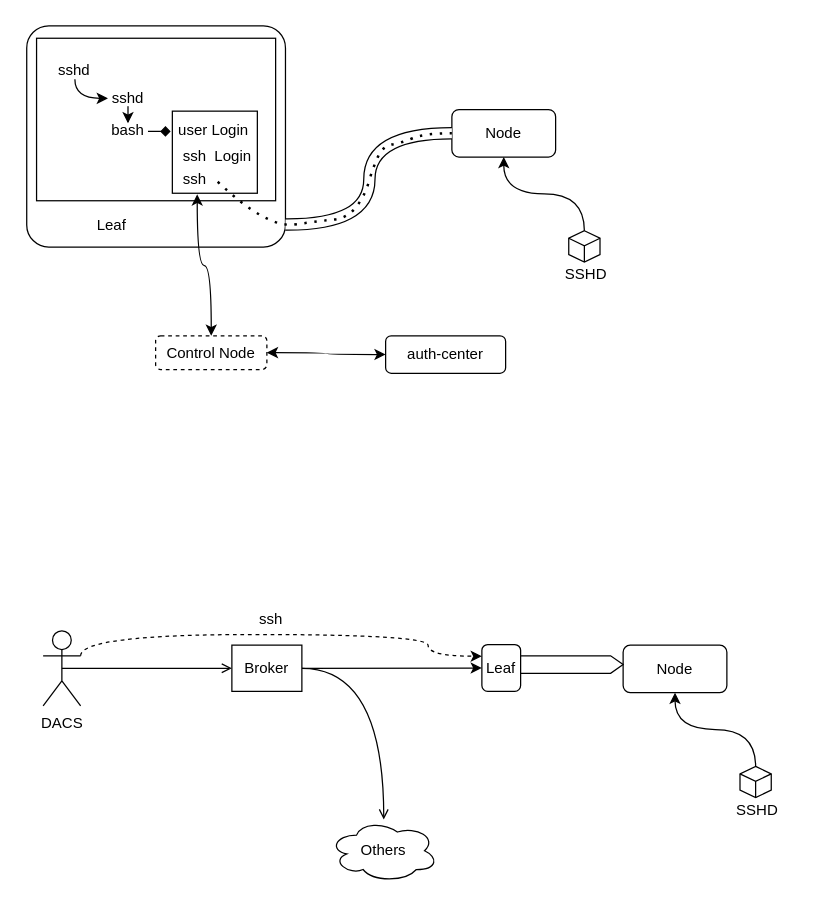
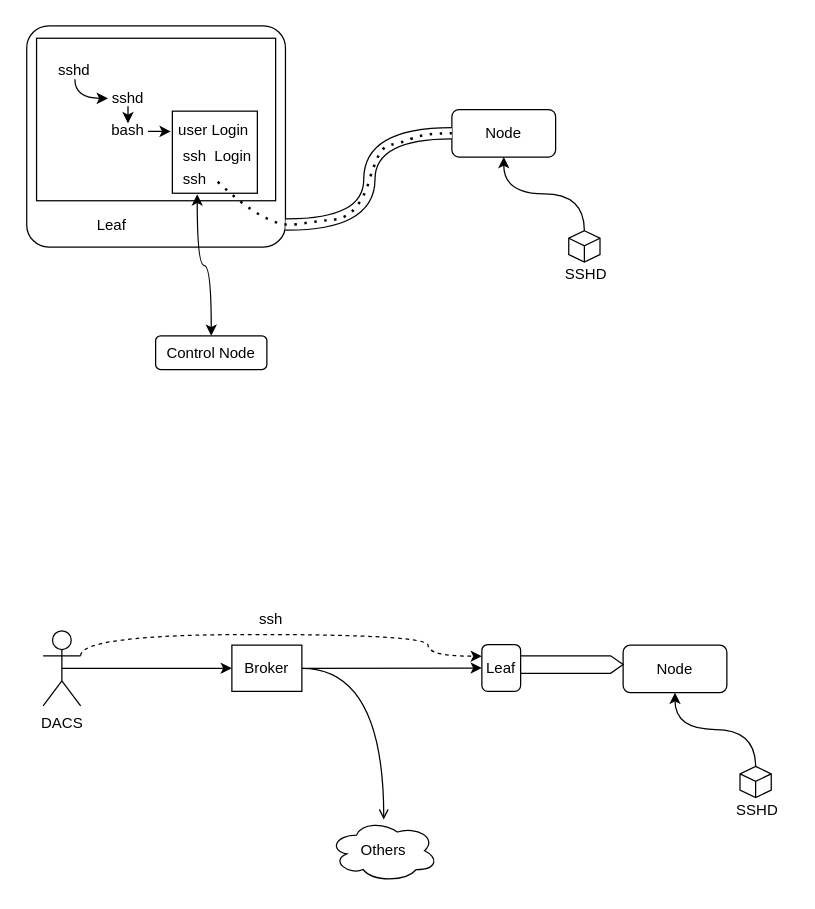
edge "bash" -> "user Login": arrowhead diamond -> classic
node "Control Node": style dashed -> solid
edge "Control Node" -- "auth-center": removed
node "auth-center": removed
edge "DACS" -> "Broker": arrowhead open -> classic
